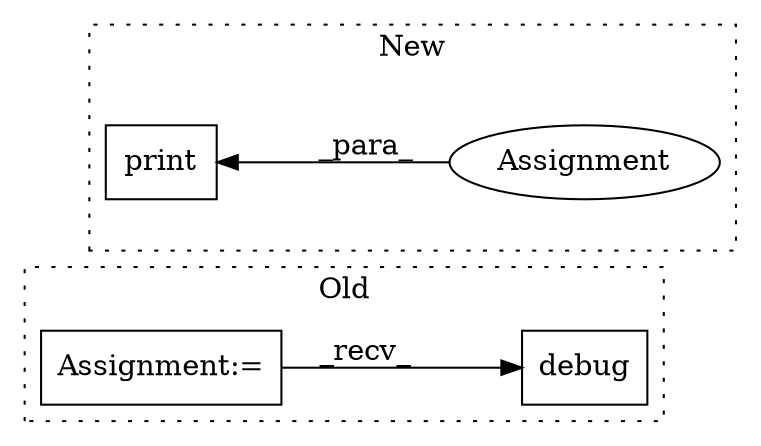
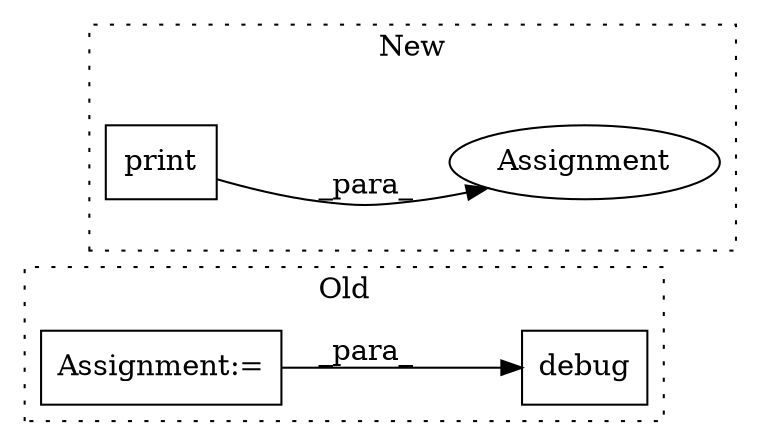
edge "Assignment" -> "print": reversed
edge "Assignment:=" -> "debug": label "_recv_" -> "_para_"
